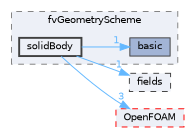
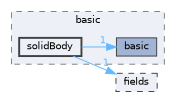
cluster "fvGeometryScheme": label "fvGeometryScheme" -> "basic"
node "OpenFOAM": removed
